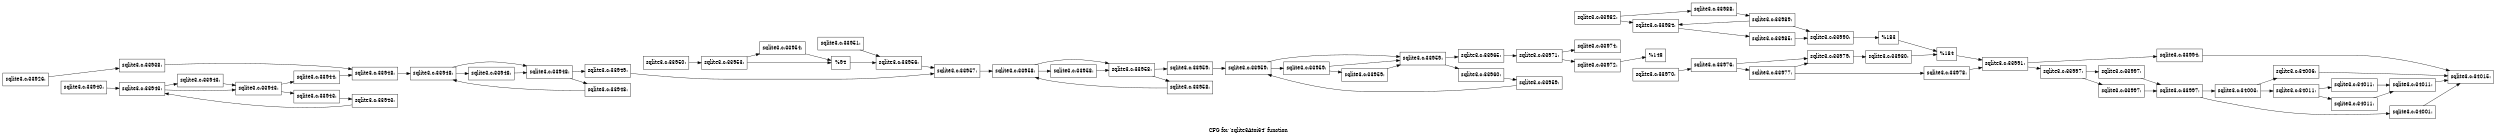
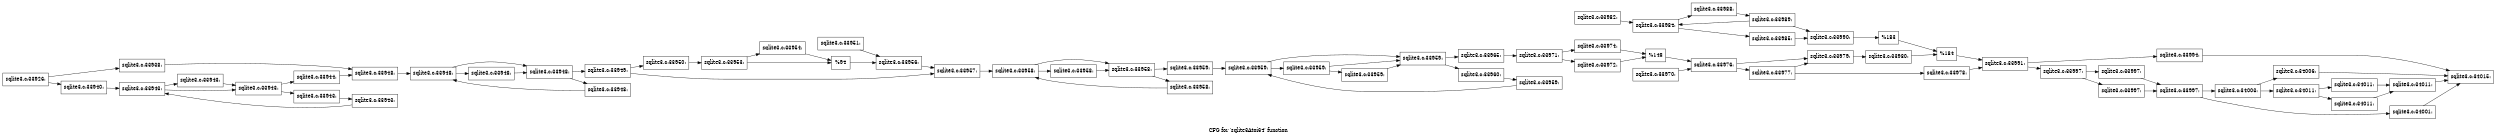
edge "sqlite3.c:33982:" -> "sqlite3.c:33988:": now "sqlite3.c:33984:" -> "sqlite3.c:33988:"
edge "sqlite3.c:33974:" -> "%148": added
edge "%148" -> "sqlite3.c:33976:": added
edge "sqlite3.c:33949:" -> "sqlite3.c:33950:": added
edge "sqlite3.c:33926:" -> "sqlite3.c:33940:": added
